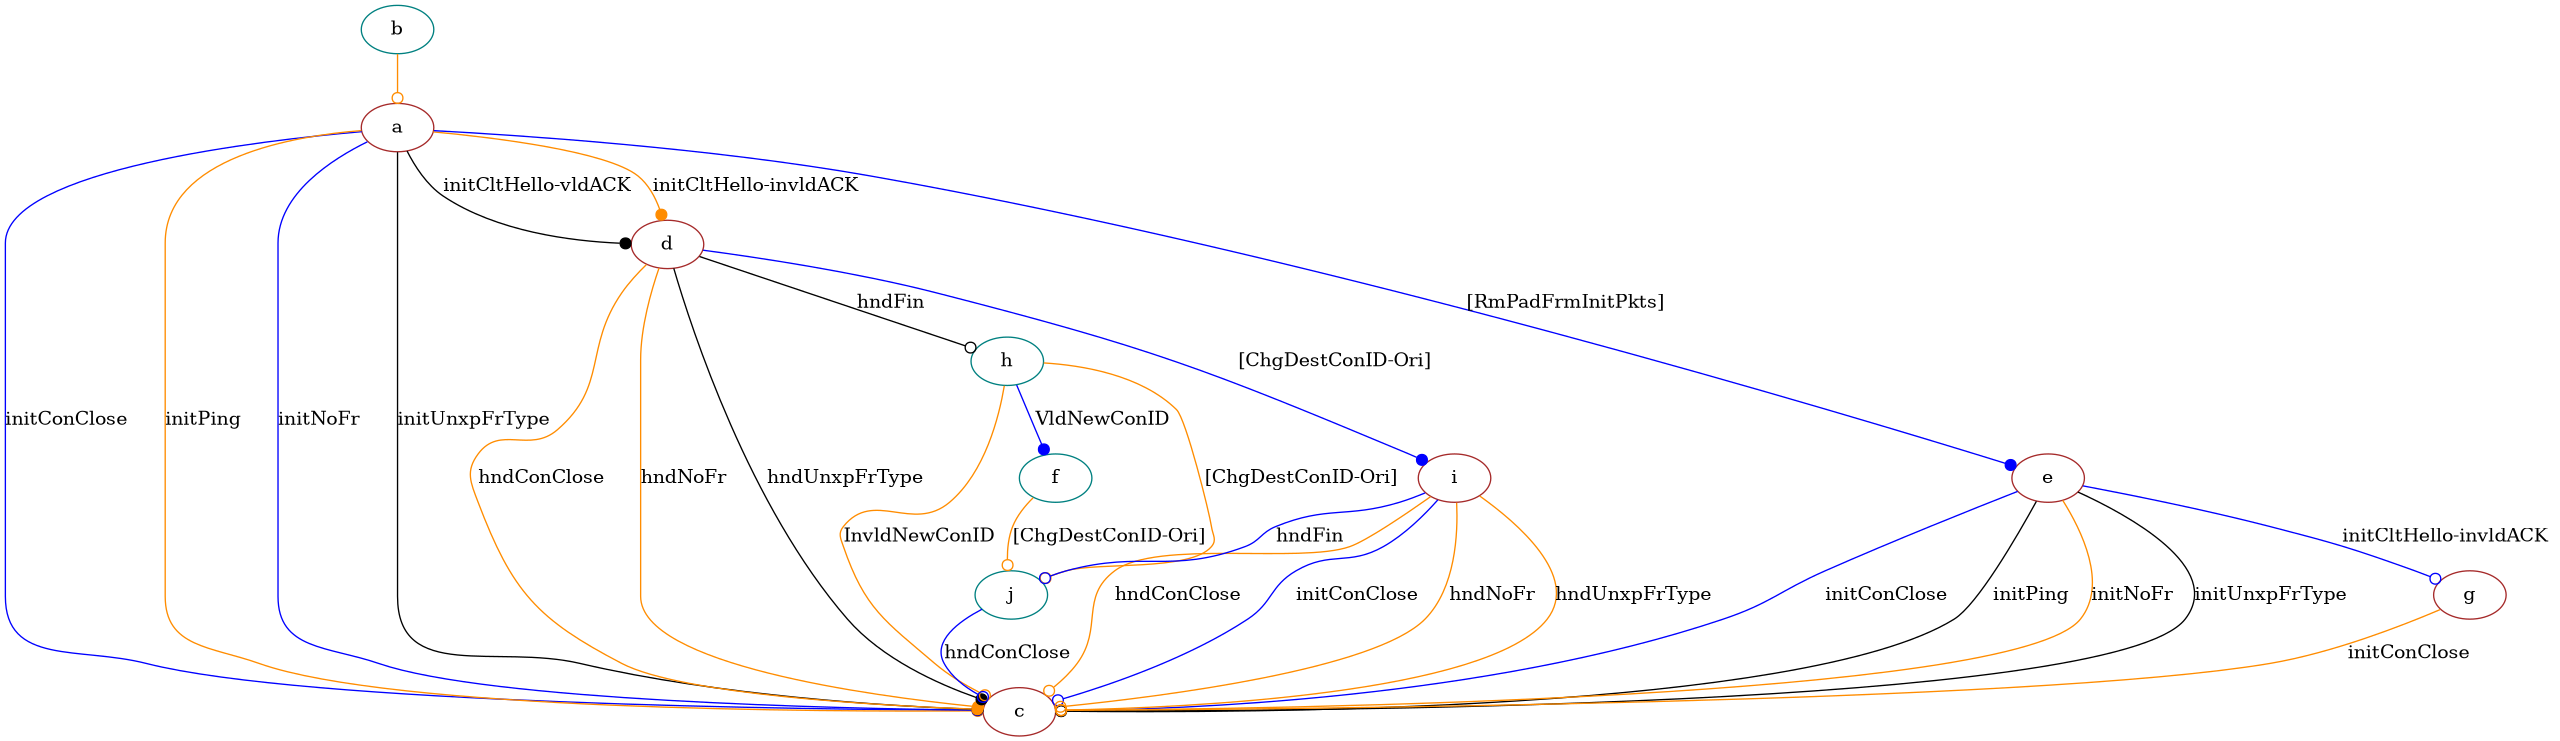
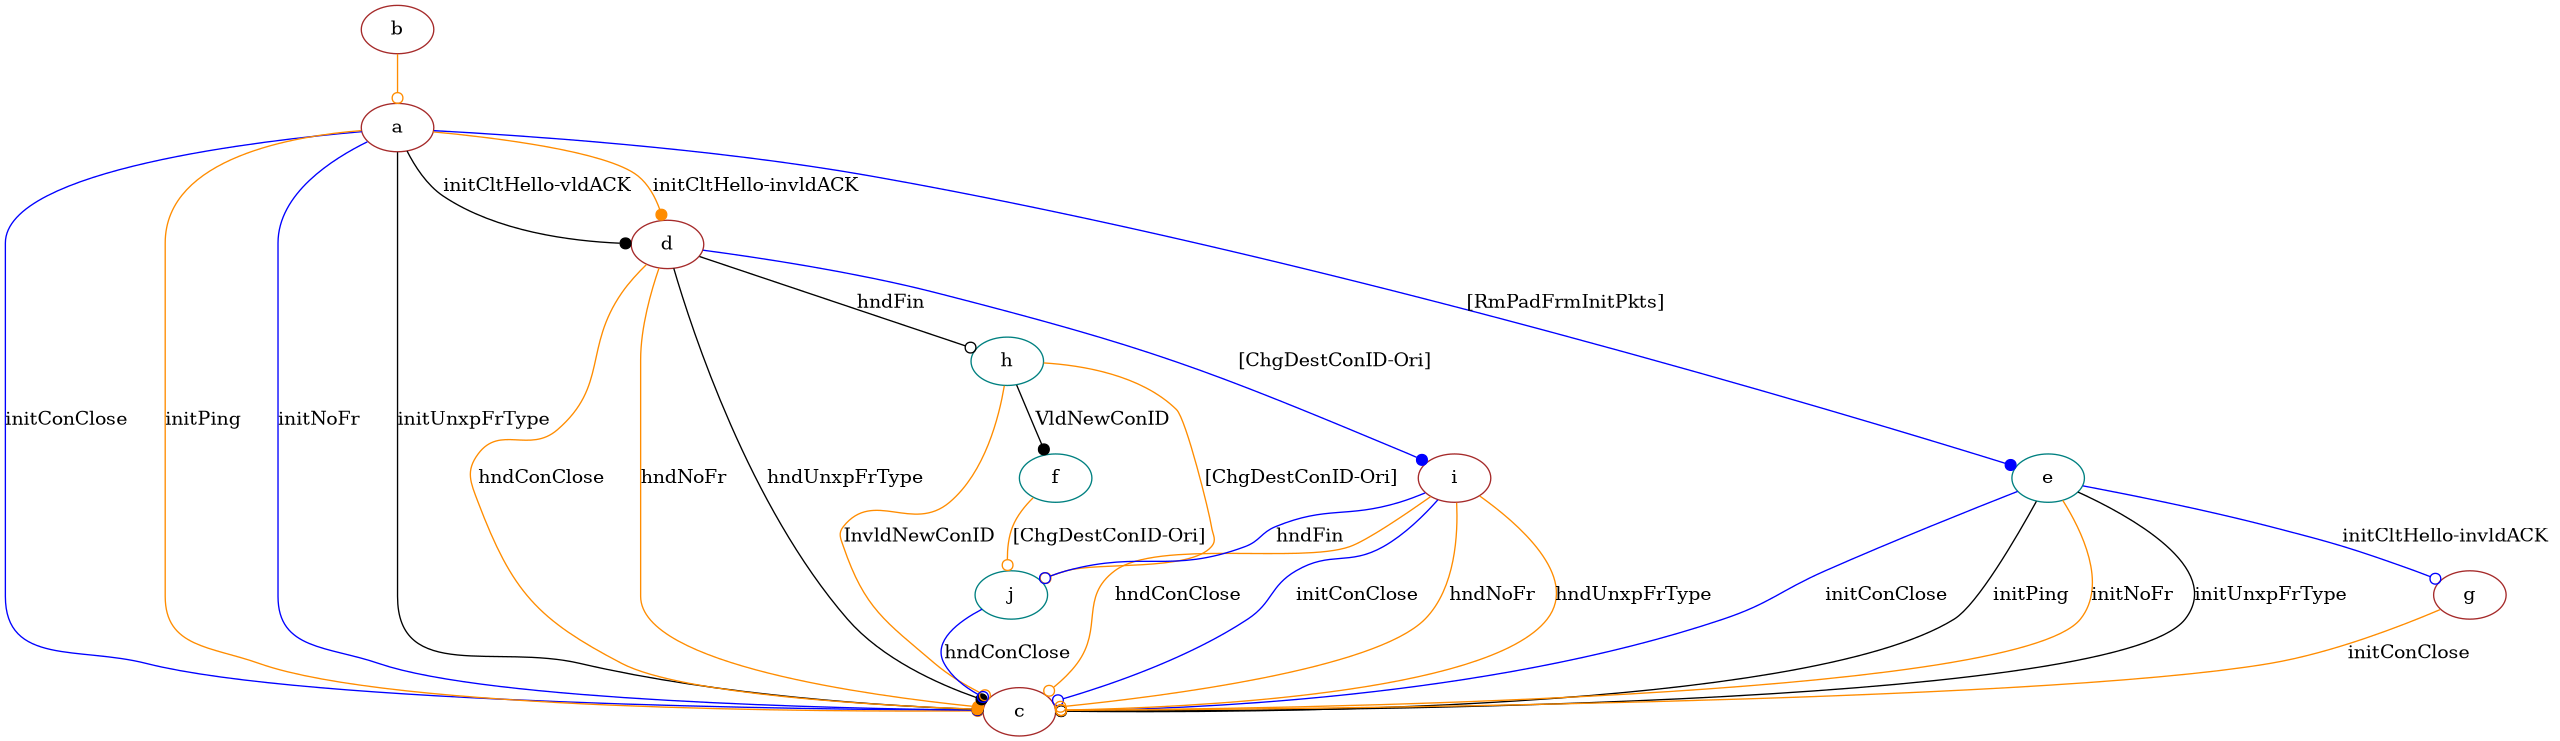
node "b": color teal -> brown
edge "h" -> "f": color blue -> black
node "e": color brown -> teal
